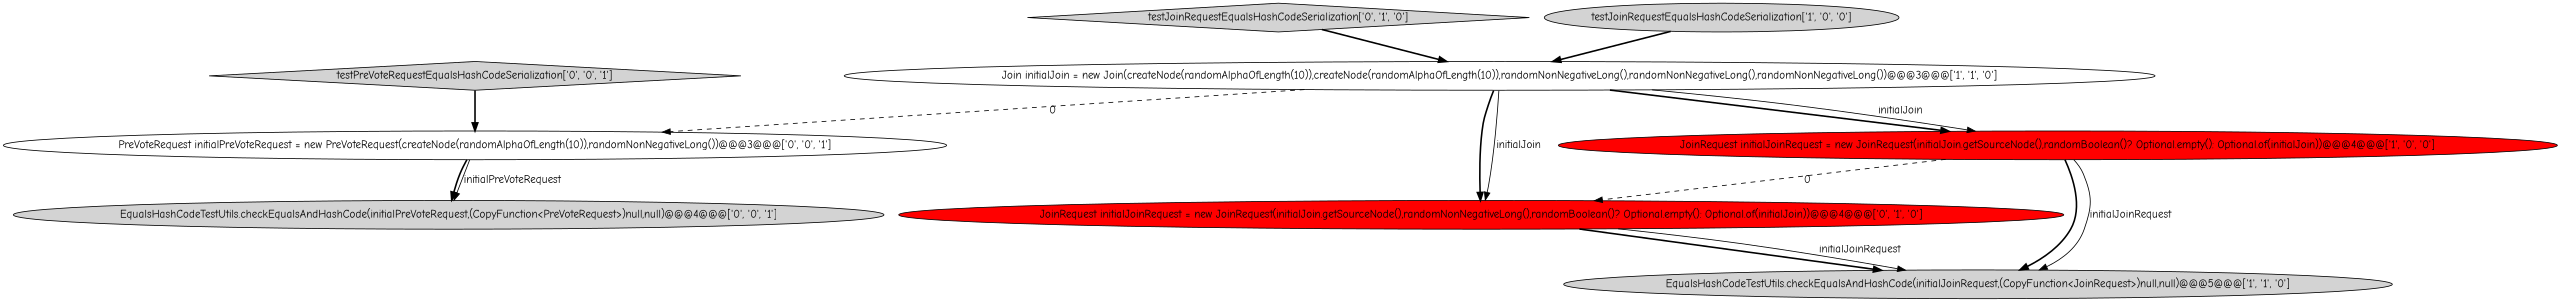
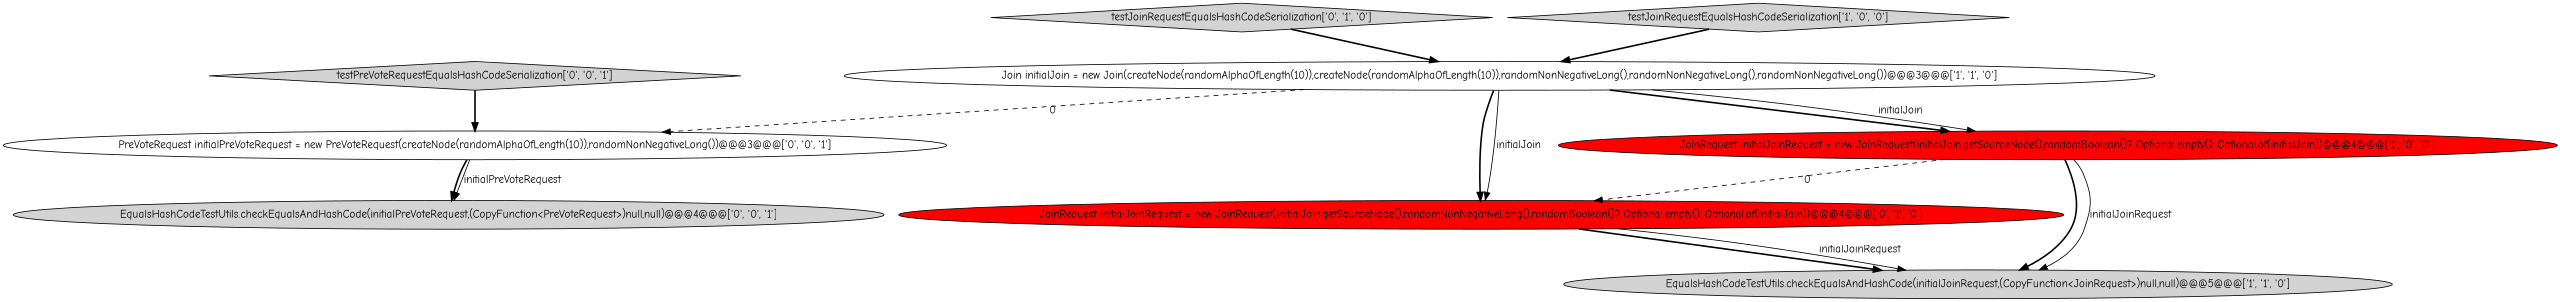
node "testJoinRequestEqualsHashCodeSerialization['1', '0', '0']": shape ellipse -> diamond
